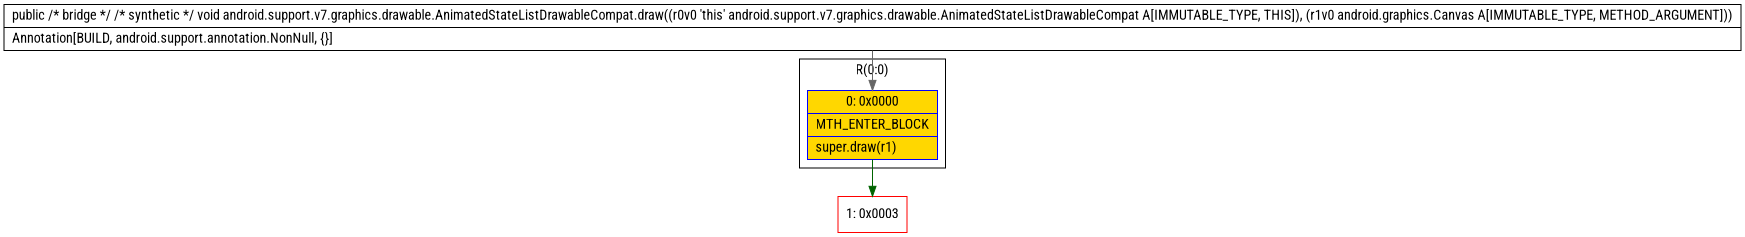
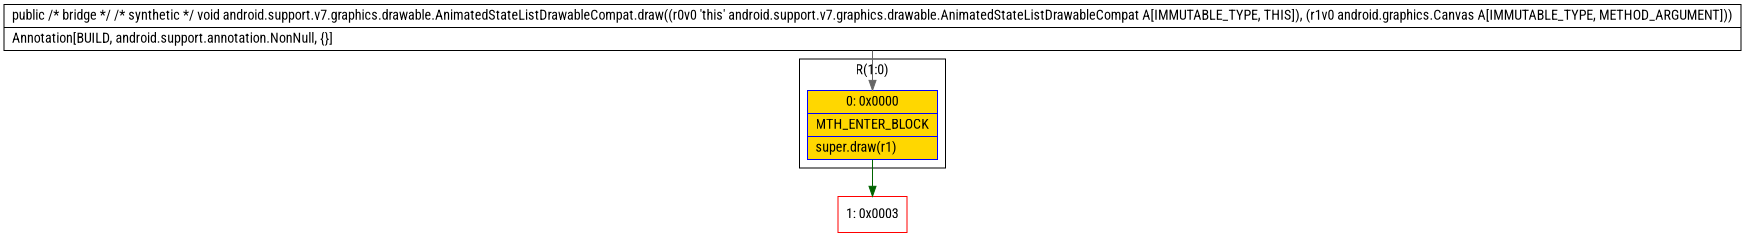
cluster "R(0:0)": label "R(0:0)" -> "R(1:0)"
